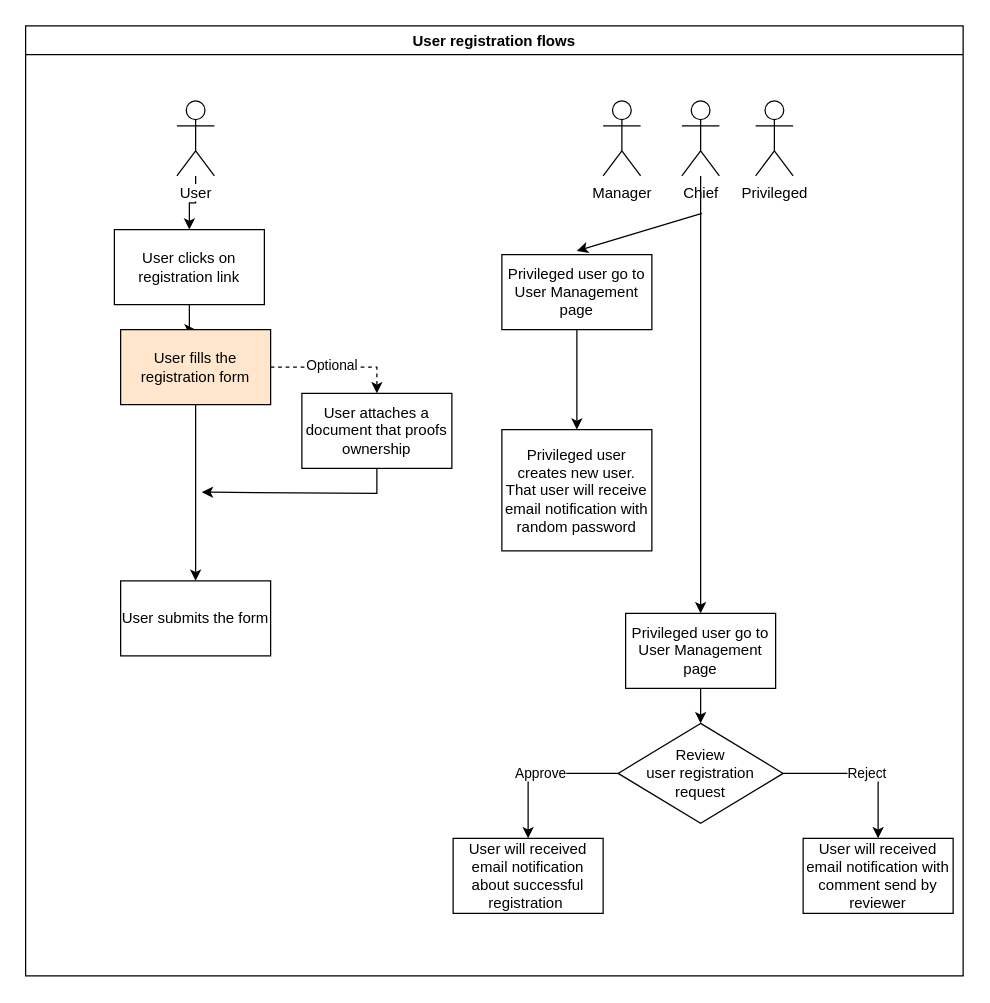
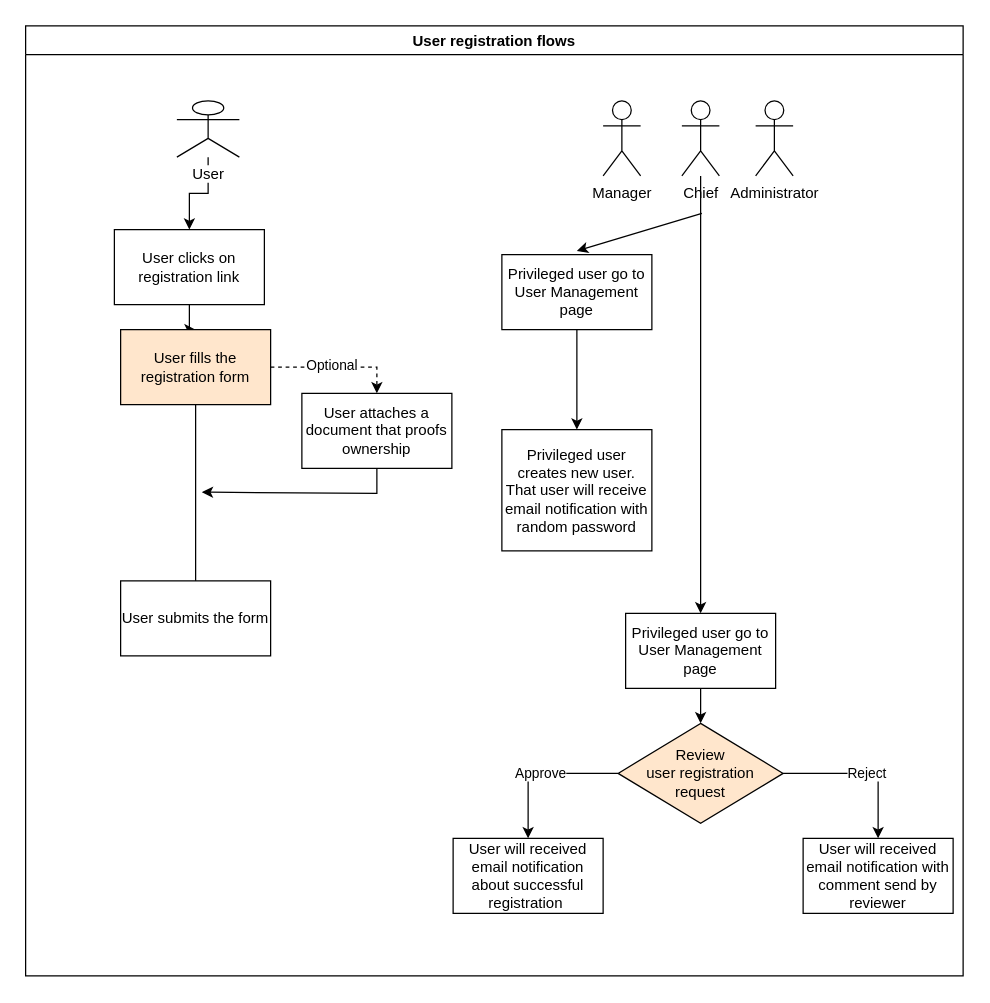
node "User": size 38x75 -> 63x56
node "Privileged": label "Privileged" -> "Administrator"
edge "User fills the registration form" -> "User submits the form": arrowhead classic -> none
node "Review user registration request": fillcolor #ffffff -> #ffe6cc
